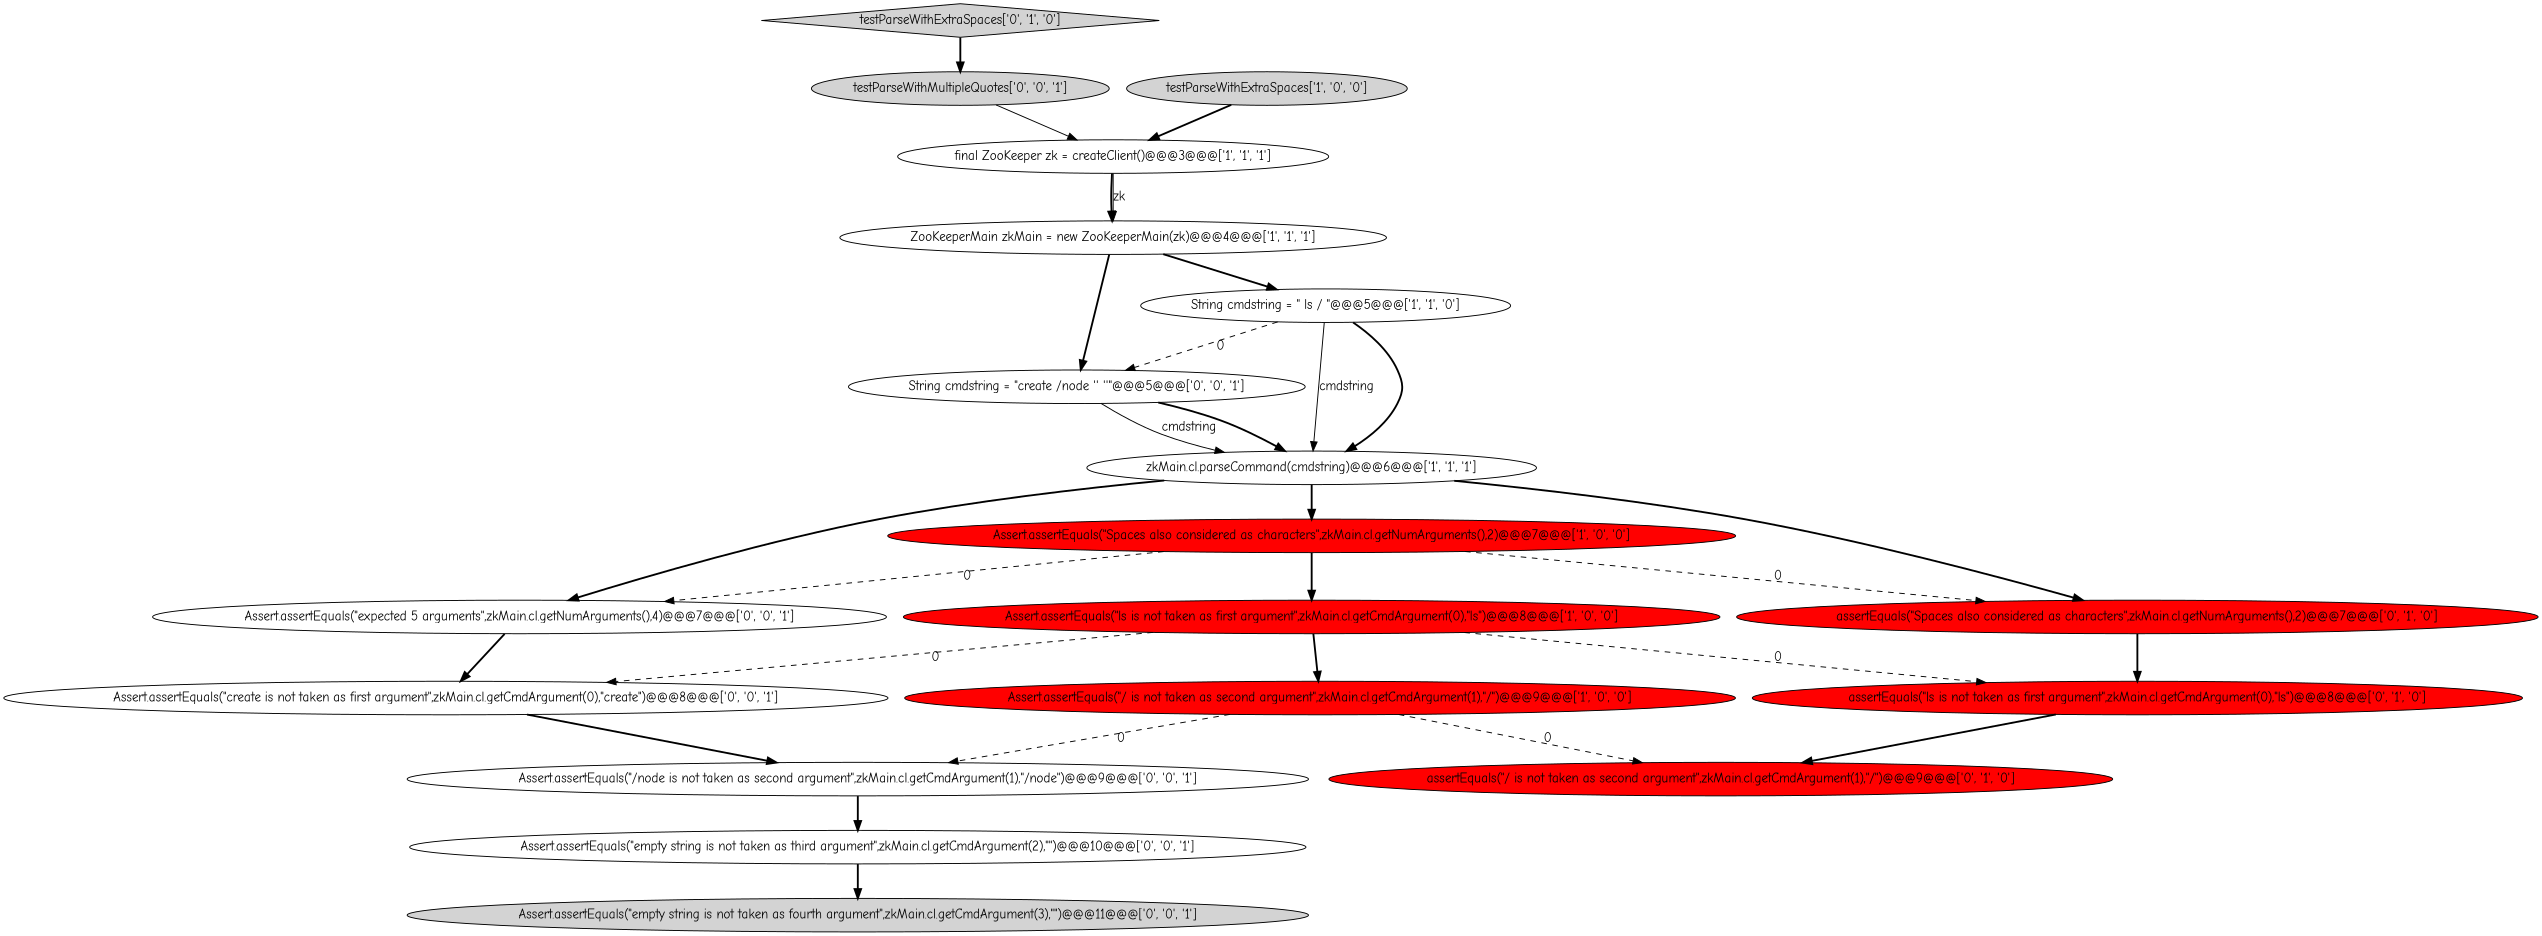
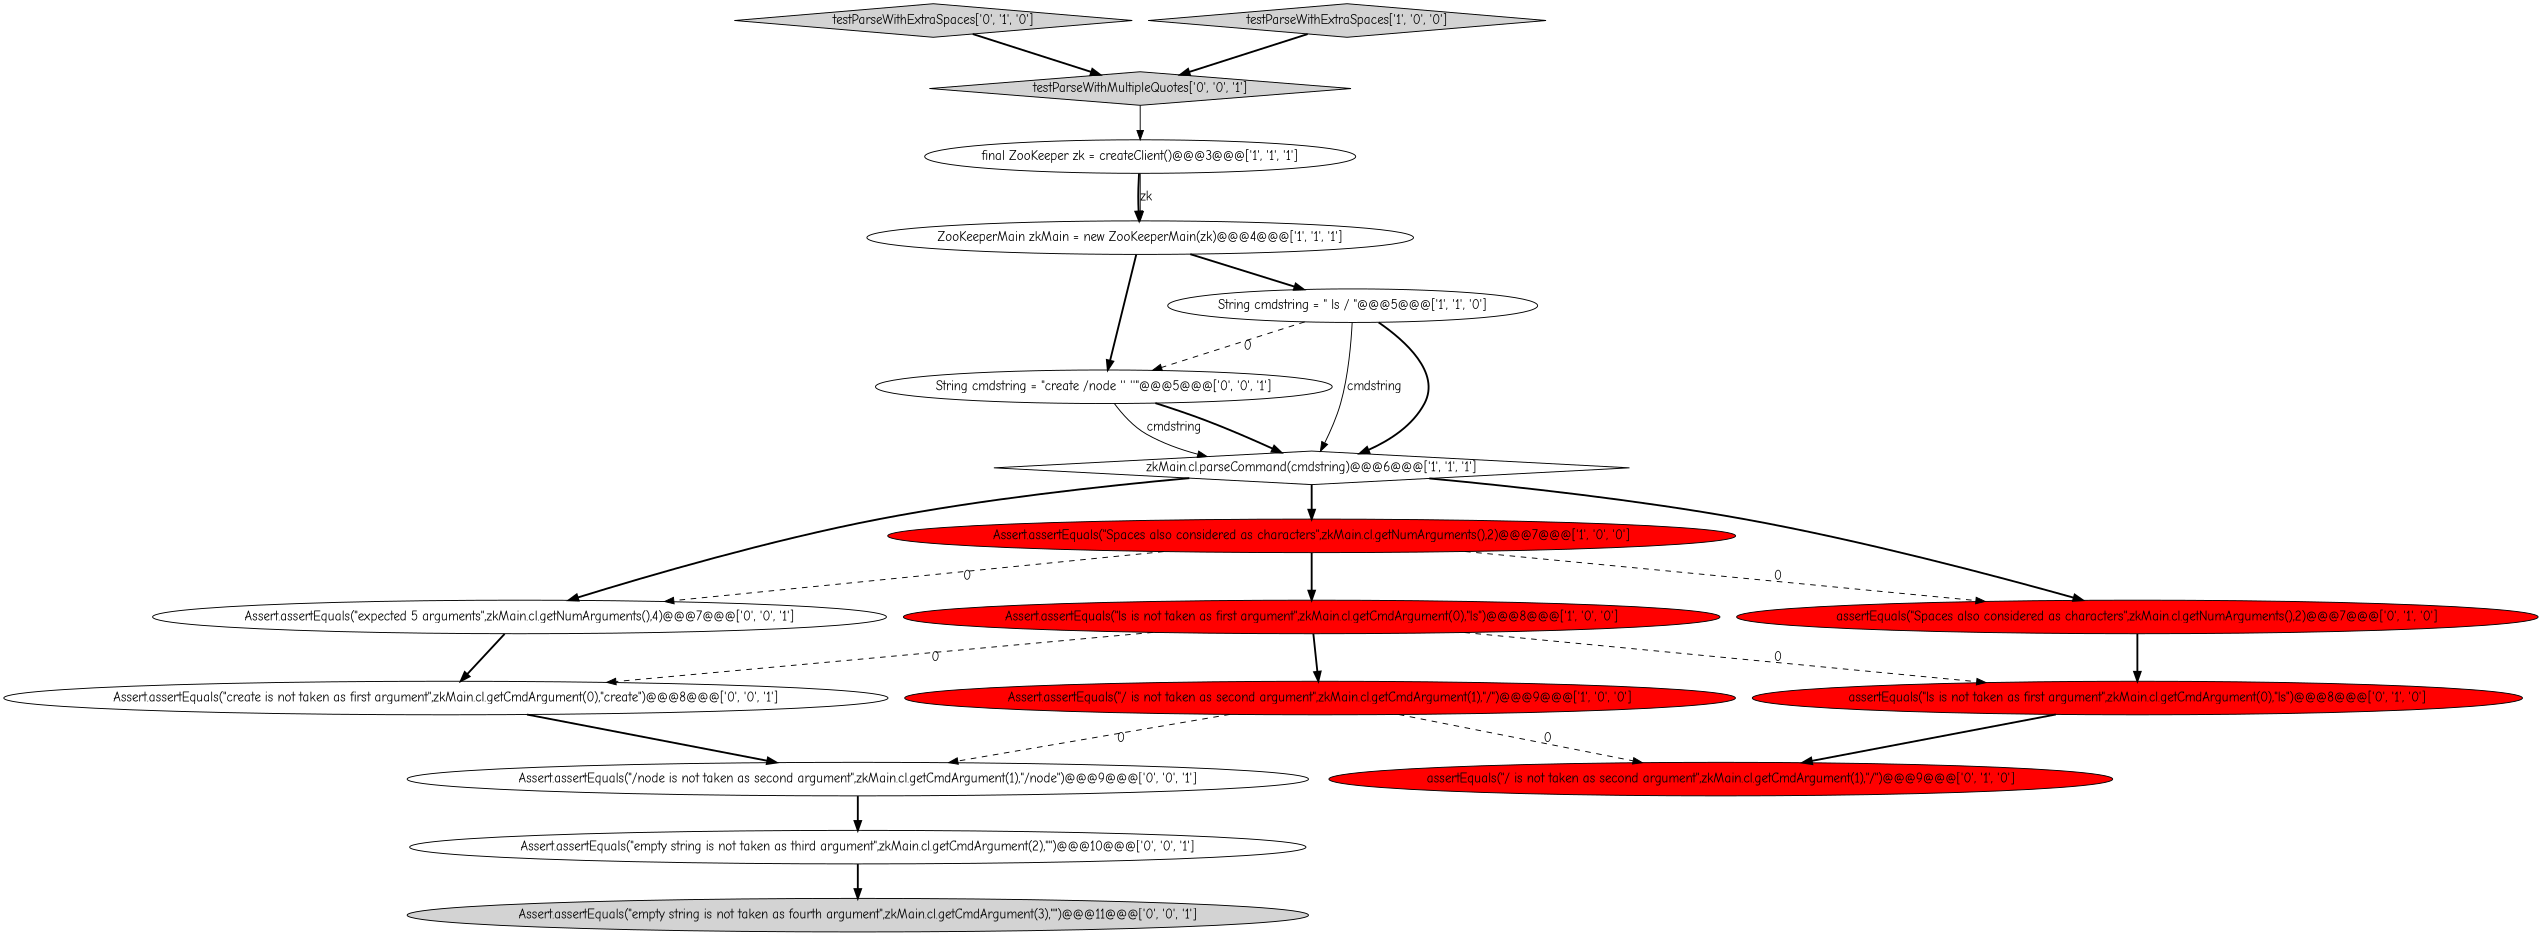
node "testParseWithMultipleQuotes['0', '0', '1']": shape ellipse -> diamond
node "testParseWithExtraSpaces['1', '0', '0']": shape ellipse -> diamond
edge "testParseWithExtraSpaces['1', '0', '0']" -> "final ZooKeeper zk = createClient()@@@3@@@['1', '1', '1']": now "testParseWithExtraSpaces['1', '0', '0']" -> "testParseWithMultipleQuotes['0', '0', '1']"
node "zkMain.cl.parseCommand(cmdstring)@@@6@@@['1', '1', '1']": shape ellipse -> diamond
